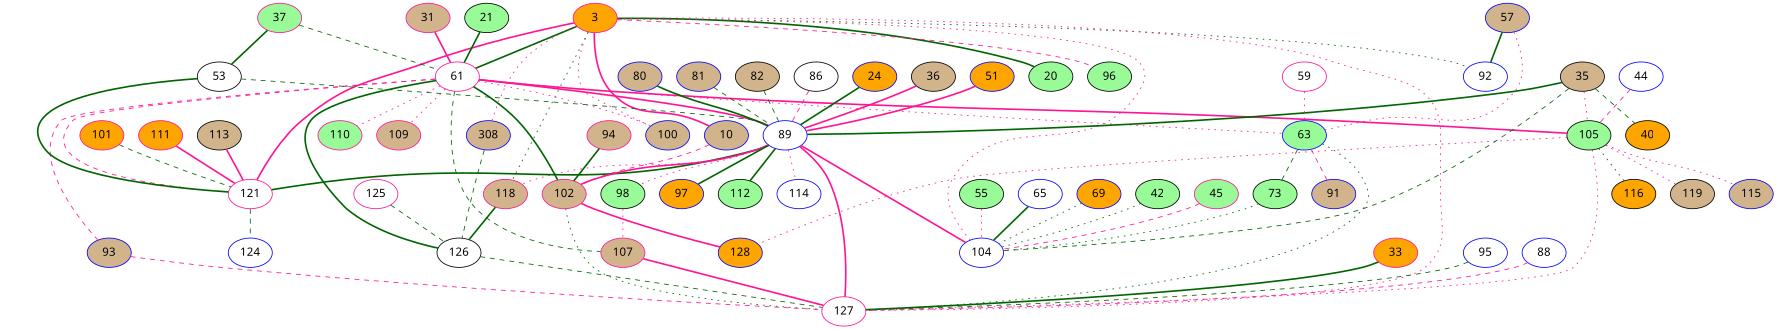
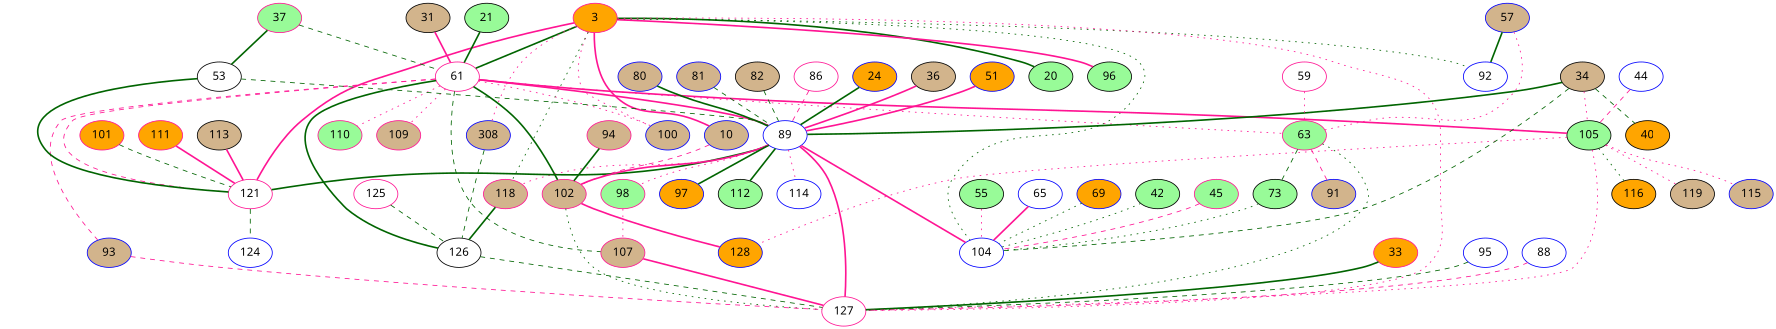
node "31": color deeppink -> black
edge "3" -- "104": color deeppink -> darkgreen
edge "3" -- "96": style dashed -> bold
node "86": color black -> deeppink
node "35": label "35" -> "34"
node "63": color blue -> deeppink
node "98": color black -> deeppink
edge "65" -- "104": color darkgreen -> deeppink
